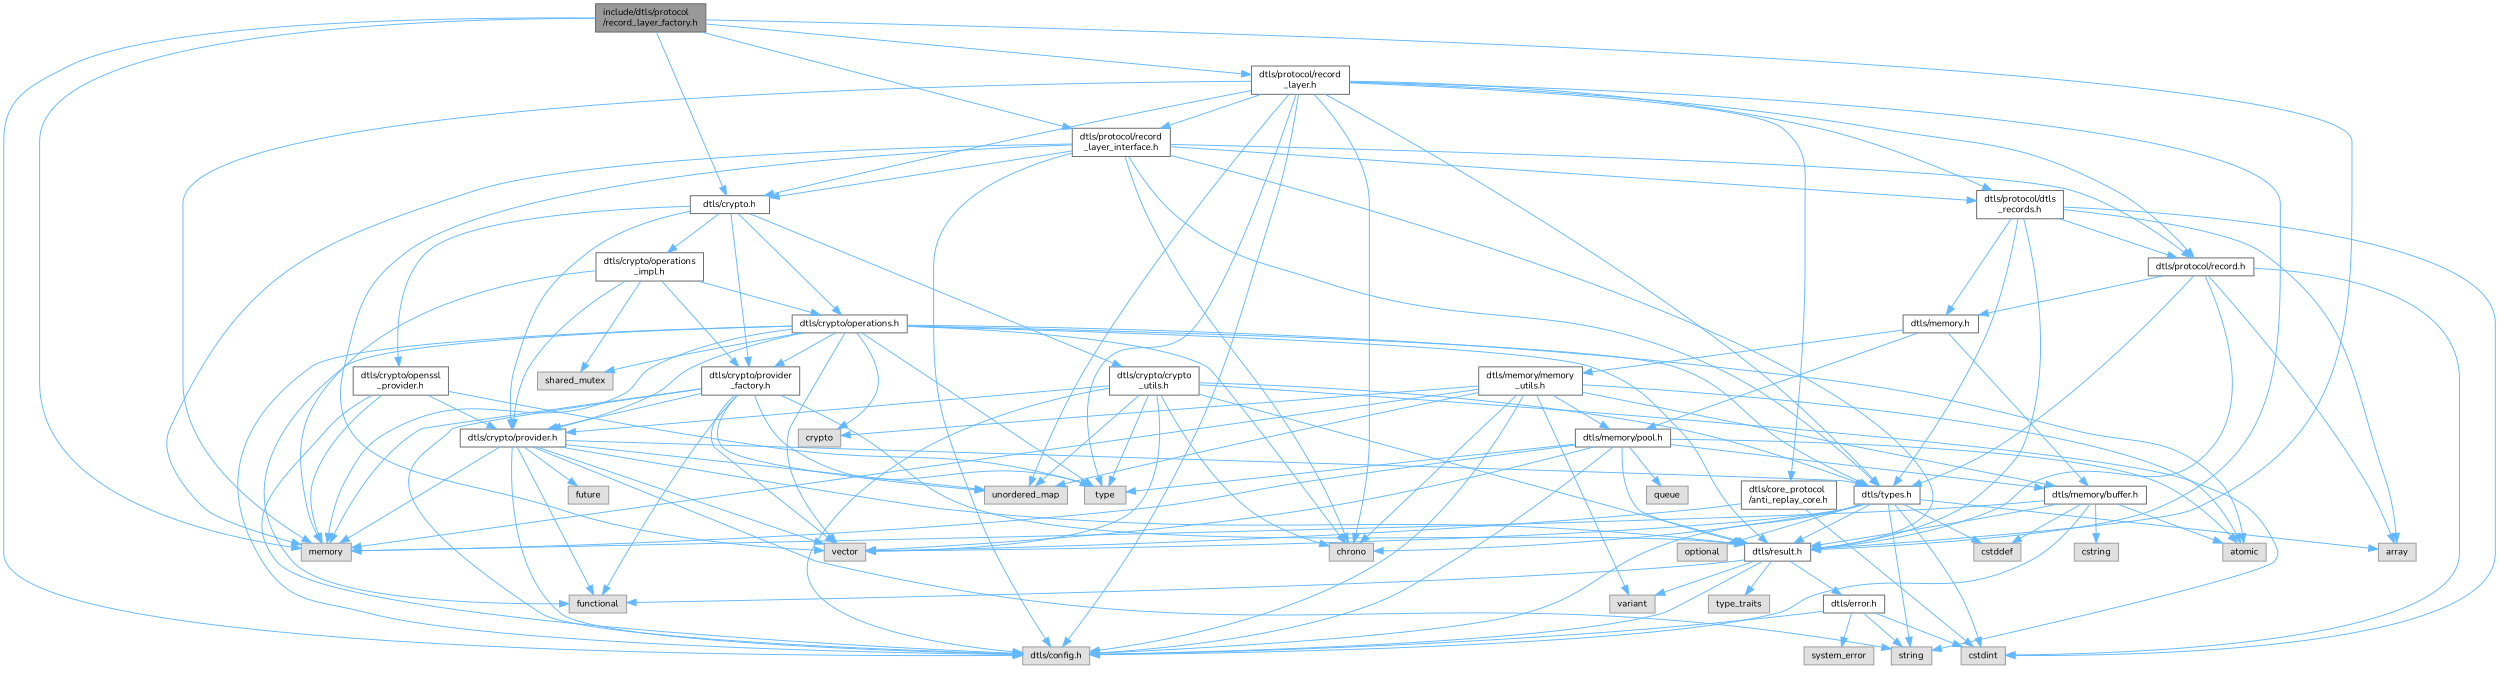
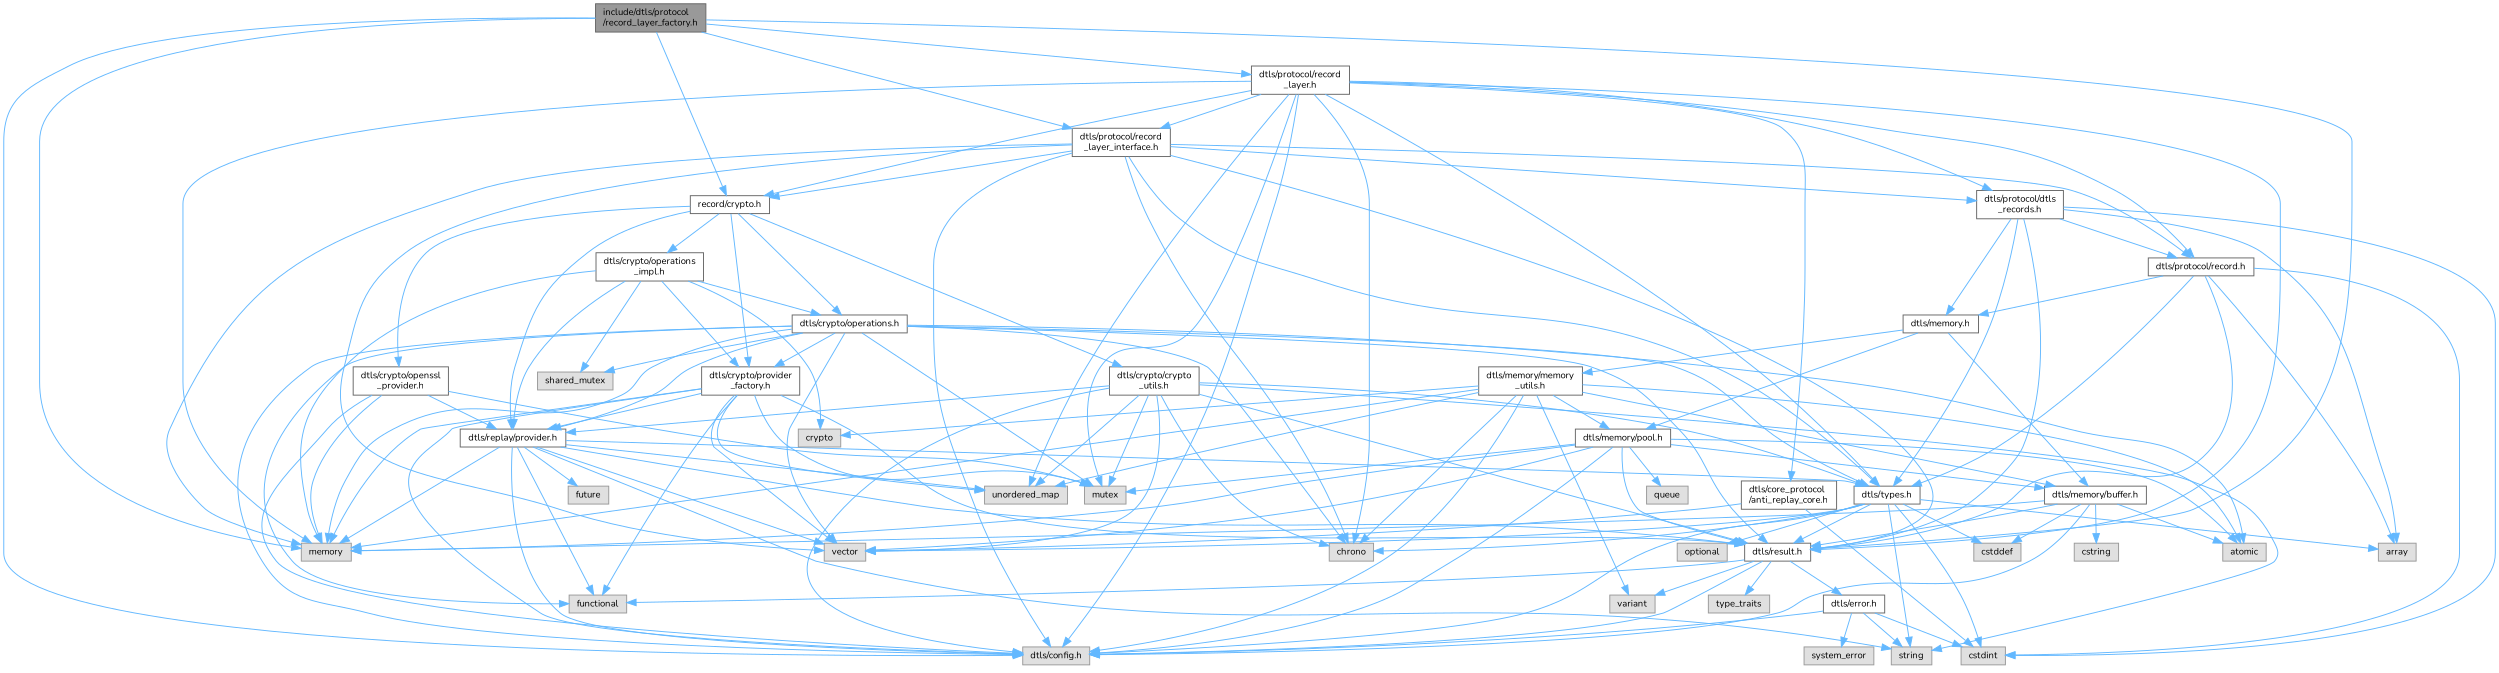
node "dtls/crypto.h": label "dtls/crypto.h" -> "record/crypto.h"
edge "dtls/crypto/operations.h" -> "crypto": now "dtls/crypto/operations _impl.h" -> "crypto"
node "dtls/crypto/provider.h": label "dtls/crypto/provider.h" -> "dtls/replay/provider.h"
node "type": label "type" -> "mutex"
